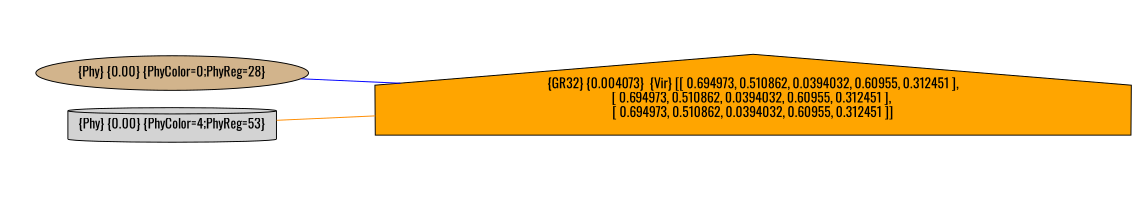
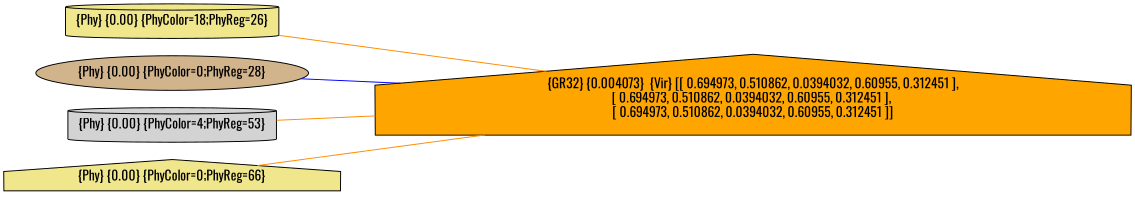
node "{Phy} {0.00} {PhyColor=18;PhyReg=26}": added
node "{Phy} {0.00} {PhyColor=0;PhyReg=66}": added
